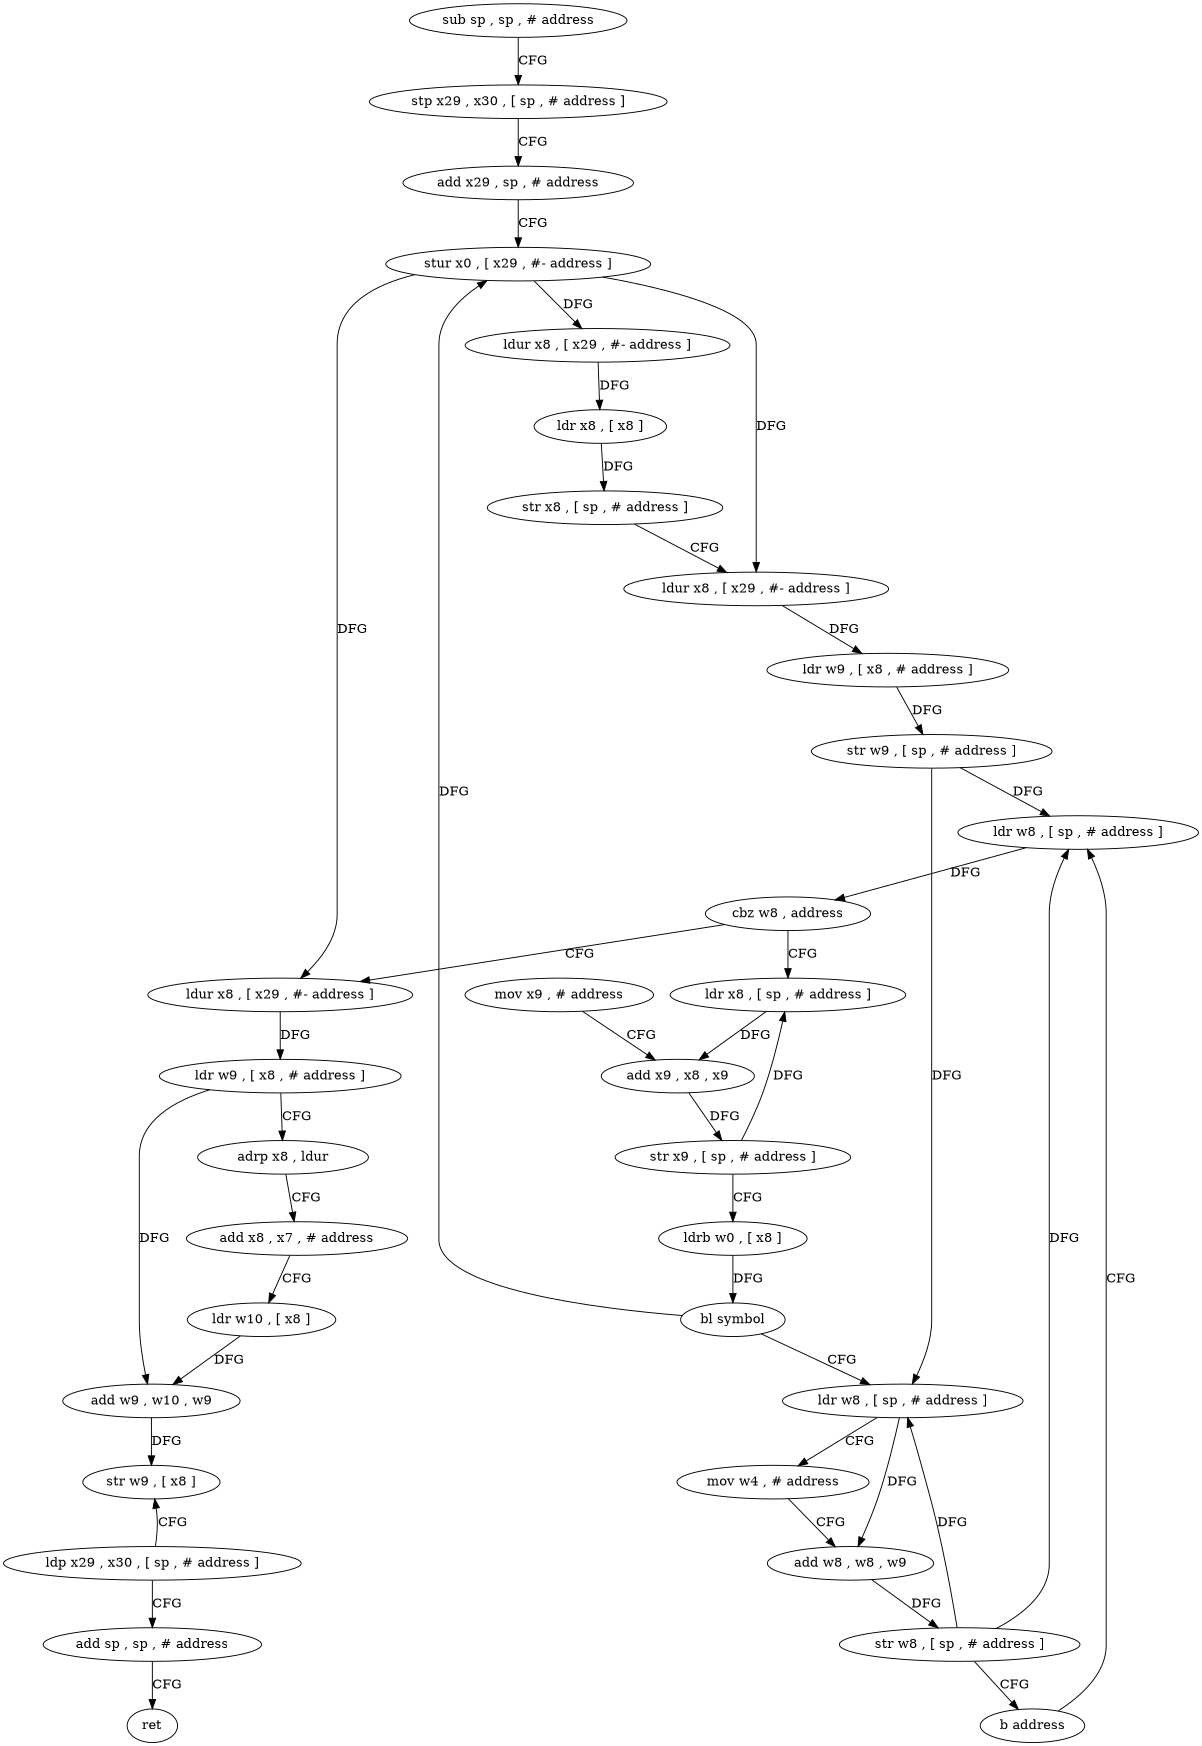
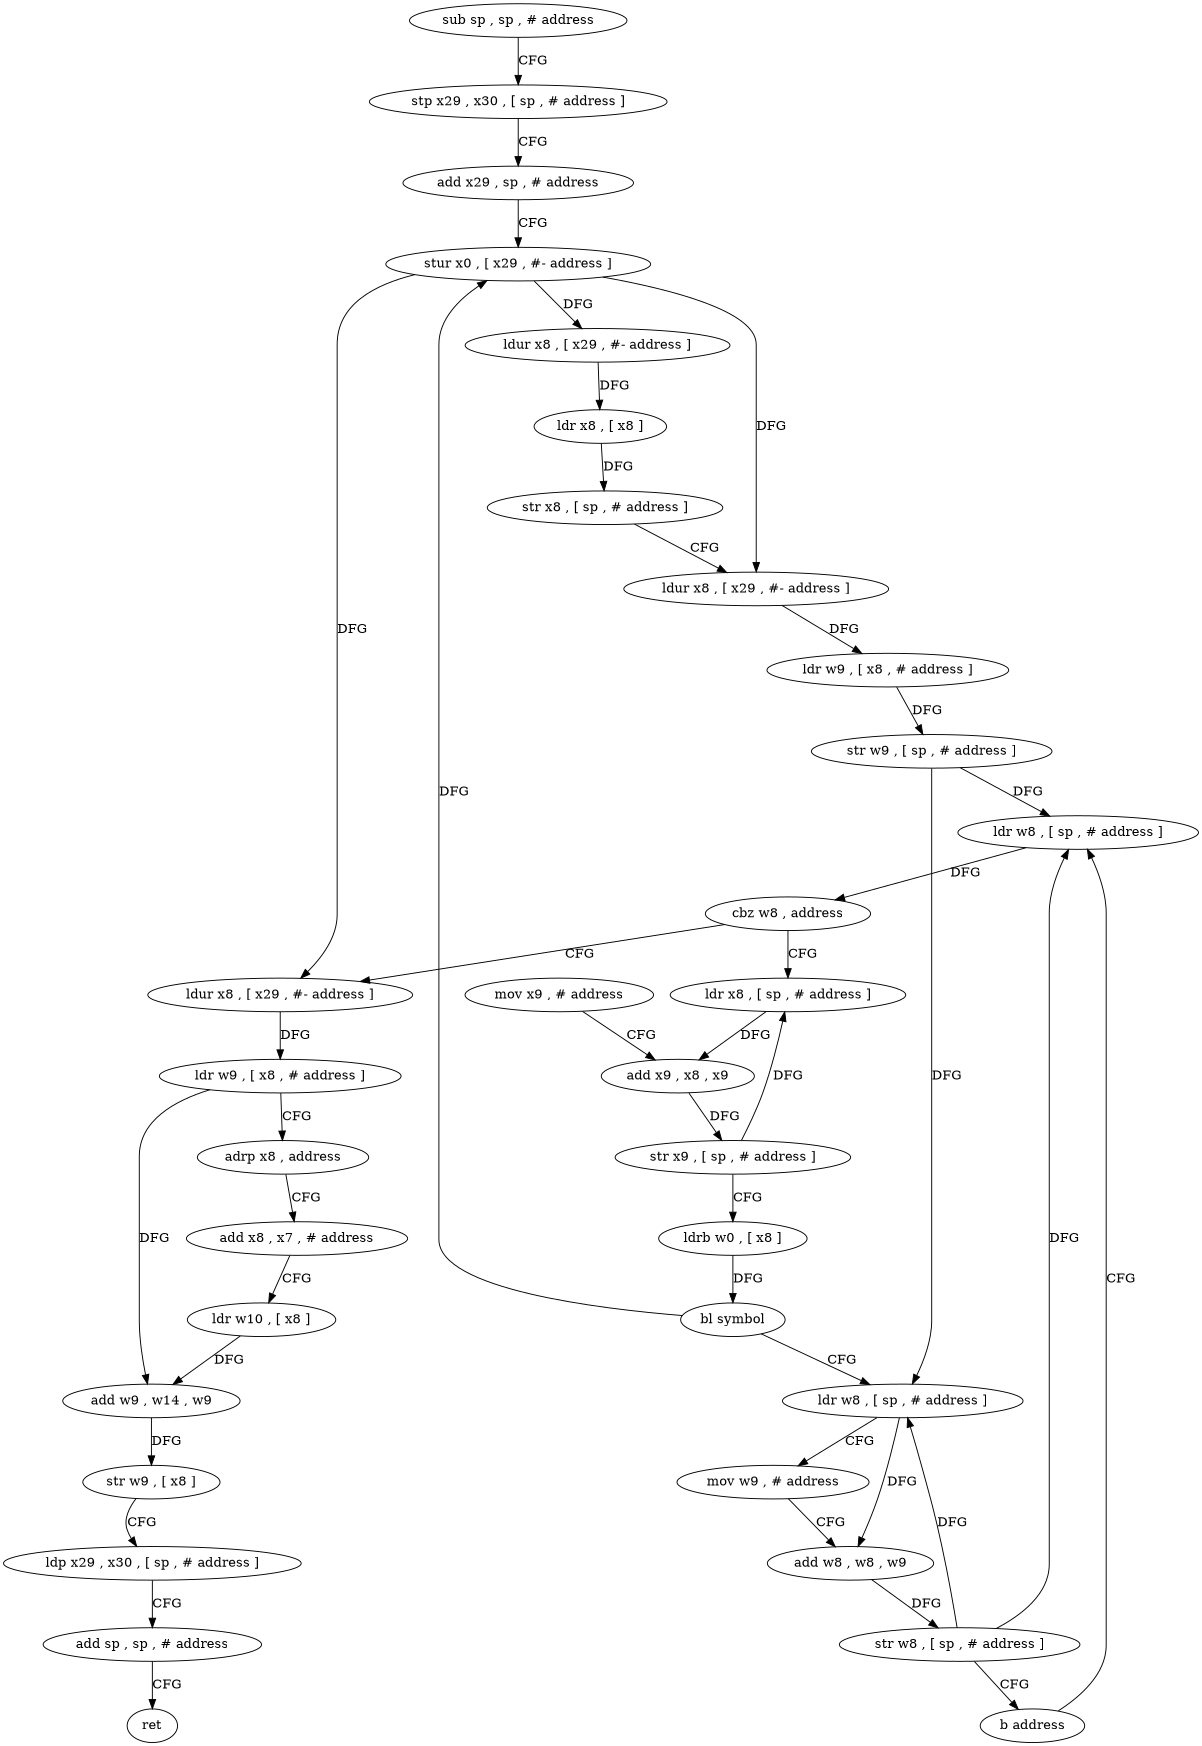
node "adrp x8 , ldur": label "adrp x8 , ldur" -> "adrp x8 , address"
node "add w9 , w10 , w9": label "add w9 , w10 , w9" -> "add w9 , w14 , w9"
node "mov w4 , # address": label "mov w4 , # address" -> "mov w9 , # address"
edge "ldp x29 , x30 , [ sp , # address ]" -> "str w9 , [ x8 ]": reversed
